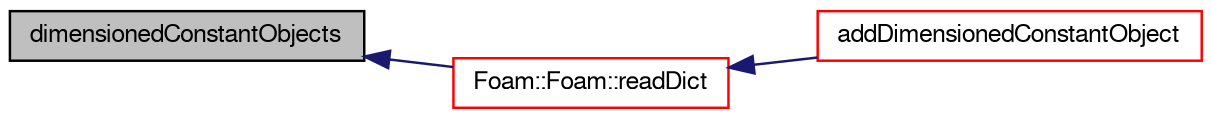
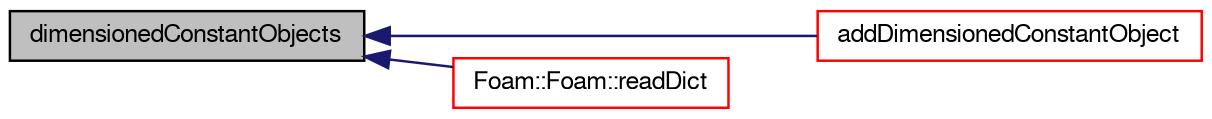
edge "addDimensionedConstantObject" -> "Foam::Foam::readDict": now "addDimensionedConstantObject" -> "dimensionedConstantObjects"
